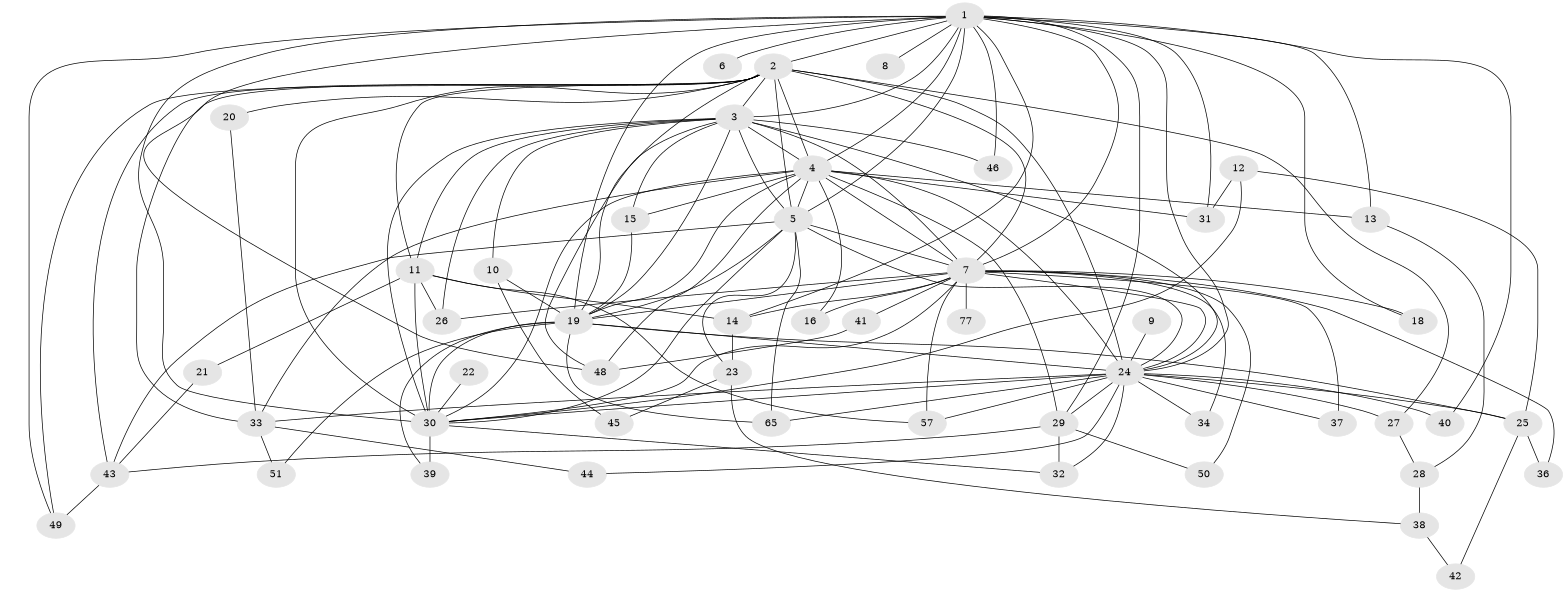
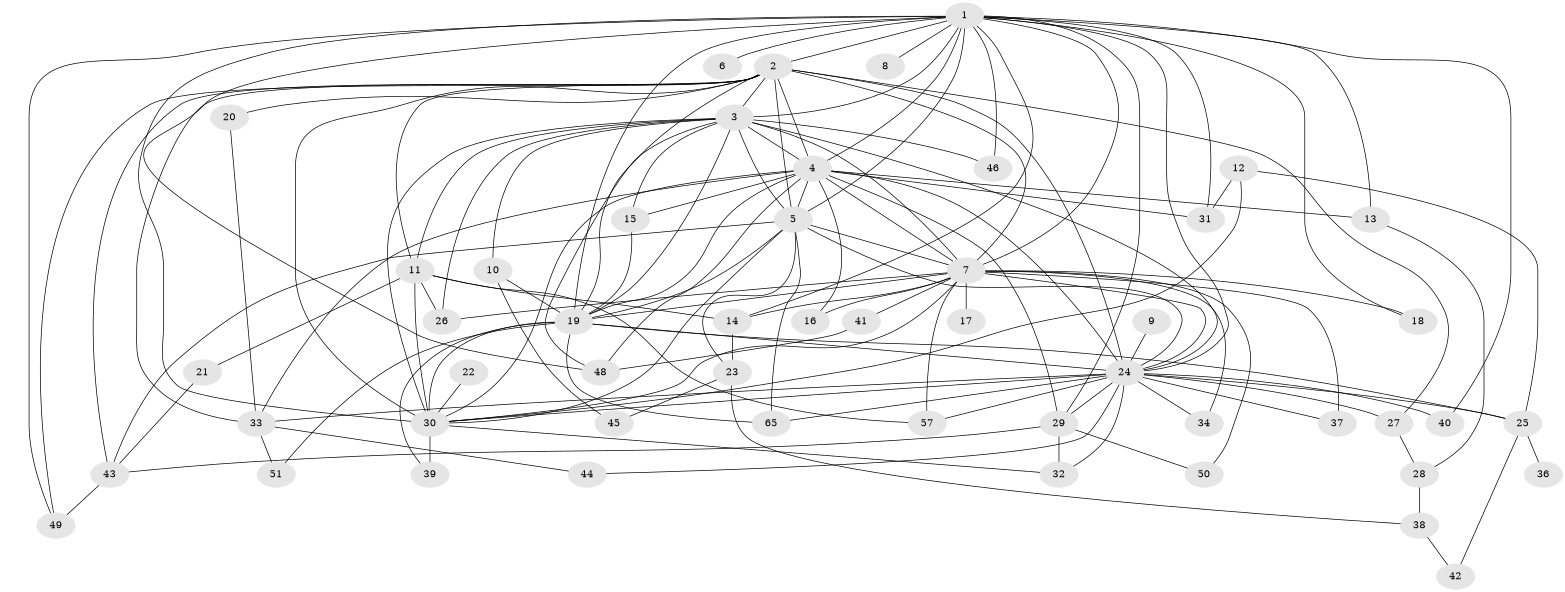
edge "7" -- "36": removed
node "77": label "77" -> "17"
